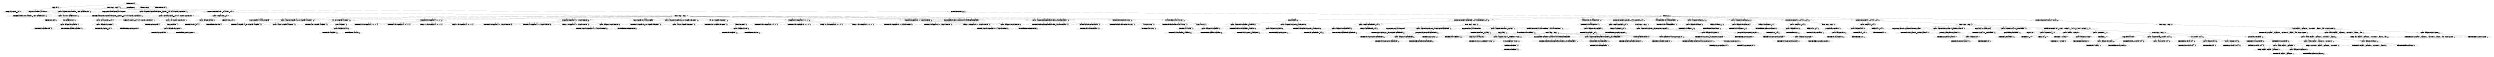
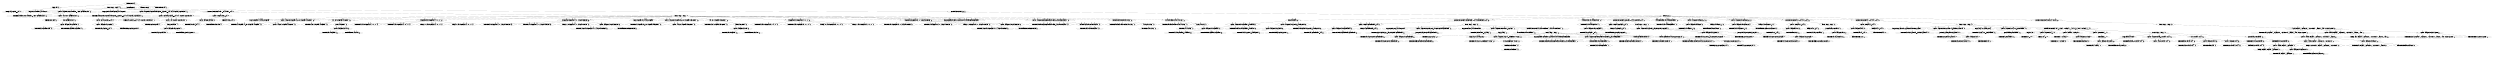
node "(IDENTIFIER,e,e.hasMoreElements())": removed
